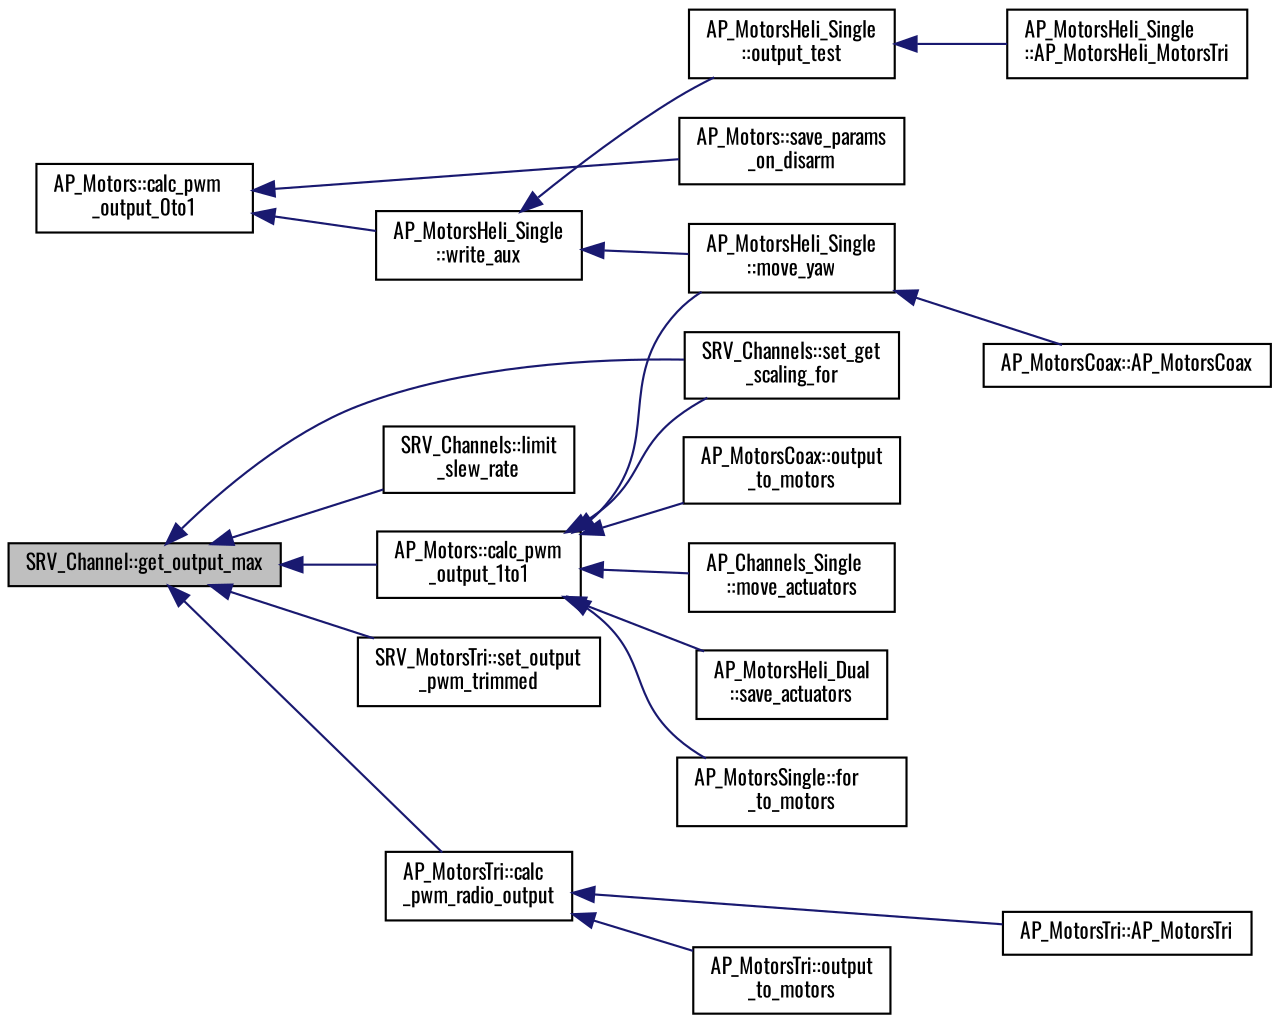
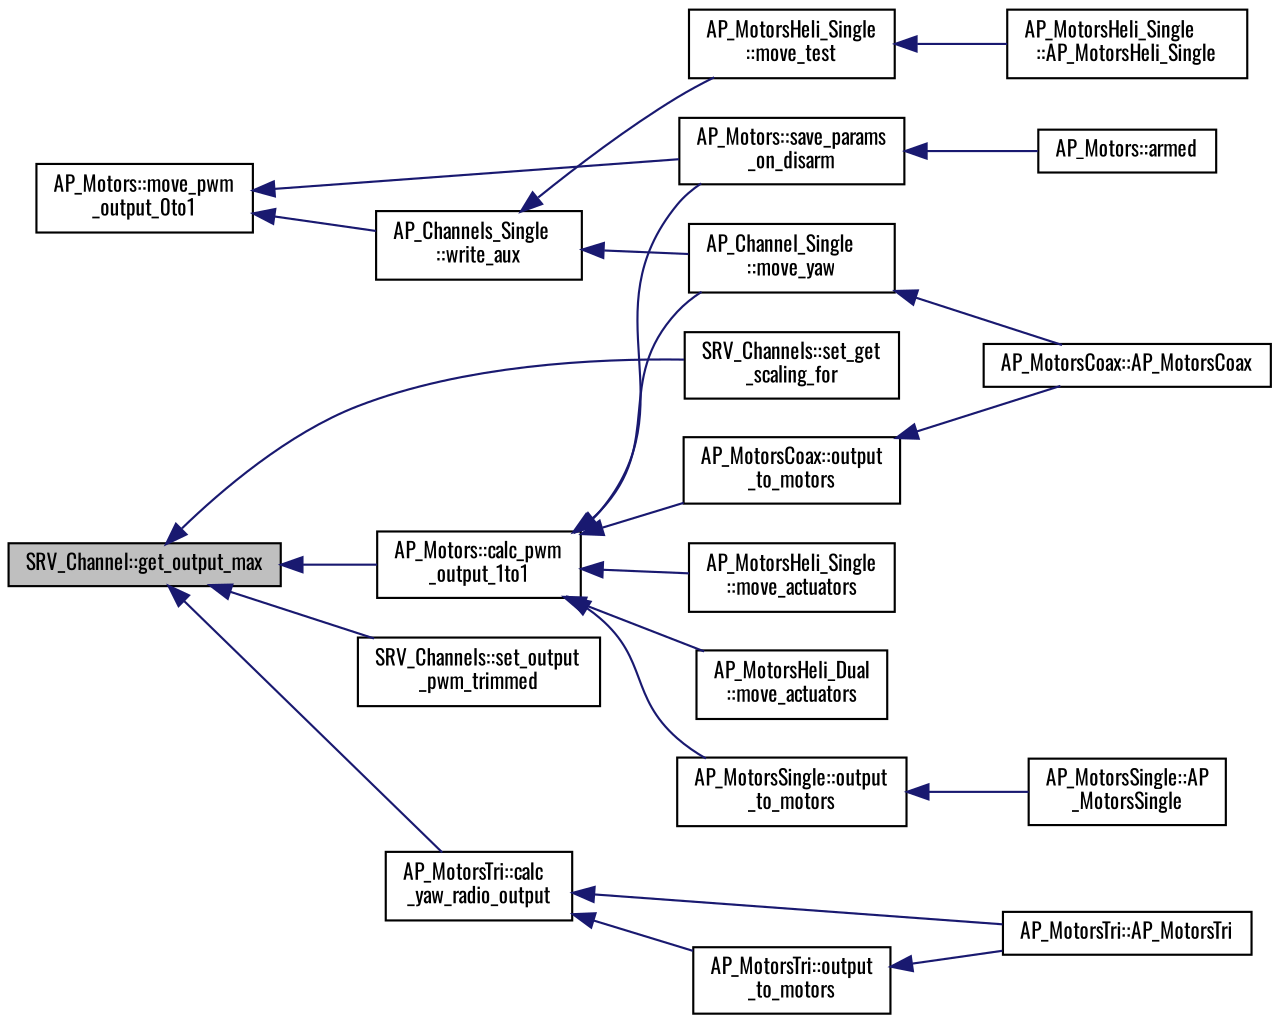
node "AP_MotorsHeli_Single ::output_test": label "AP_MotorsHeli_Single ::output_test" -> "AP_MotorsHeli_Single ::move_test"
node "AP_MotorsHeli_Single ::AP_MotorsHeli_MotorsTri": label "AP_MotorsHeli_Single ::AP_MotorsHeli_MotorsTri" -> "AP_MotorsHeli_Single ::AP_MotorsHeli_Single"
node "AP_Motors::armed": added
node "AP_Motors::calc_pwm _output_0to1": label "AP_Motors::calc_pwm _output_0to1" -> "AP_Motors::move_pwm _output_0to1"
node "AP_MotorsHeli_Single ::write_aux": label "AP_MotorsHeli_Single ::write_aux" -> "AP_Channels_Single ::write_aux"
node "AP_MotorsHeli_Single ::move_yaw": label "AP_MotorsHeli_Single ::move_yaw" -> "AP_Channel_Single ::move_yaw"
edge "AP_MotorsCoax::AP_MotorsCoax" -> "AP_MotorsCoax::output _to_motors": added
edge "SRV_Channels::set_get _scaling_for" -> "AP_Motors::calc_pwm _output_1to1": now "AP_Motors::save_params _on_disarm" -> "AP_Motors::calc_pwm _output_1to1"
node "SRV_Channels::limit _slew_rate": removed
node "AP_Channels_Single ::move_actuators": label "AP_Channels_Single ::move_actuators" -> "AP_MotorsHeli_Single ::move_actuators"
node "SRV_MotorsTri::set_output _pwm_trimmed": label "SRV_MotorsTri::set_output _pwm_trimmed" -> "SRV_Channels::set_output _pwm_trimmed"
node "AP_MotorsHeli_Dual ::save_actuators": label "AP_MotorsHeli_Dual ::save_actuators" -> "AP_MotorsHeli_Dual ::move_actuators"
node "AP_MotorsSingle::for _to_motors": label "AP_MotorsSingle::for _to_motors" -> "AP_MotorsSingle::output _to_motors"
node "AP_MotorsSingle::AP _MotorsSingle": added
node "AP_MotorsTri::calc _pwm_radio_output": label "AP_MotorsTri::calc _pwm_radio_output" -> "AP_MotorsTri::calc _yaw_radio_output"
edge "AP_MotorsTri::AP_MotorsTri" -> "AP_MotorsTri::output _to_motors": added
